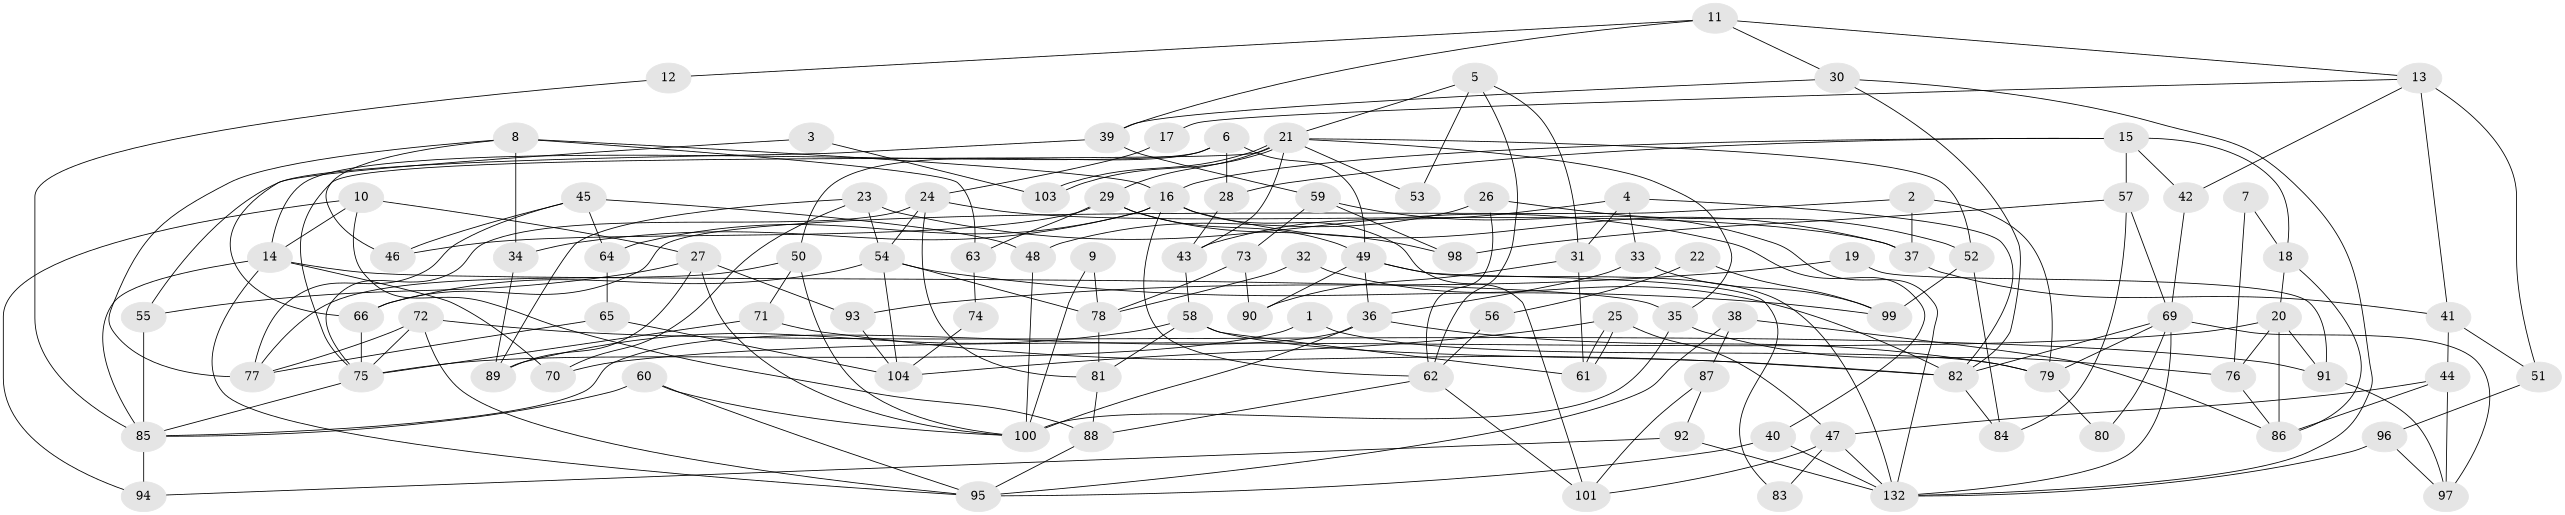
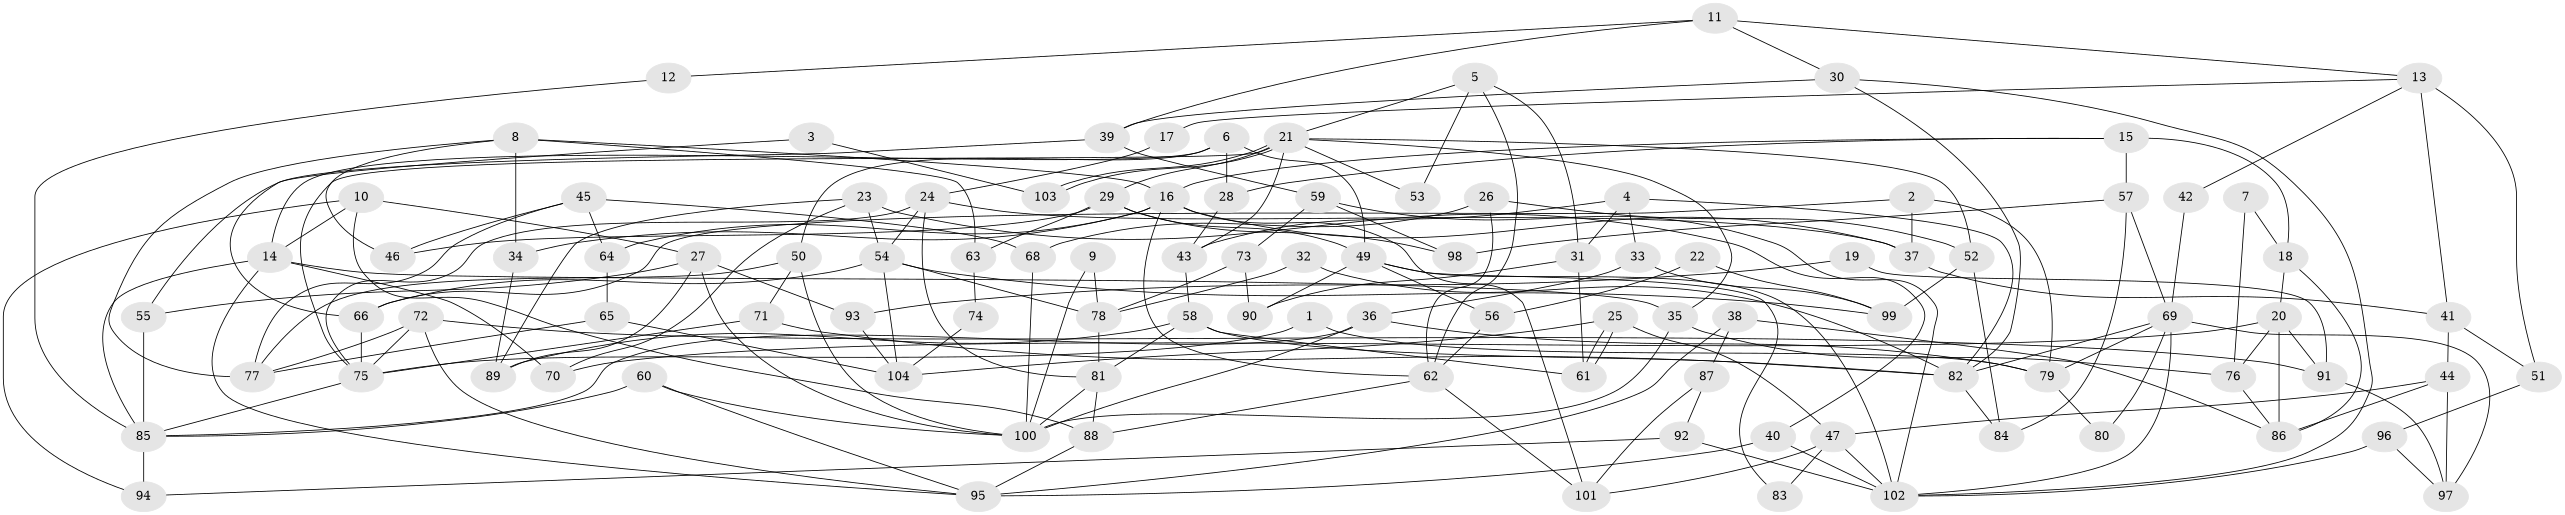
edge "15" -- "42": removed
node "48": label "48" -> "68"
edge "49" -- "36": now "49" -- "56"
edge "81" -- "100": added
node "132": label "132" -> "102"
